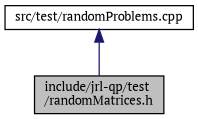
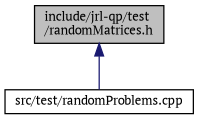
edge "include/jrl-qp/test /randomMatrices.h" -> "src/test/randomProblems.cpp": reversed
